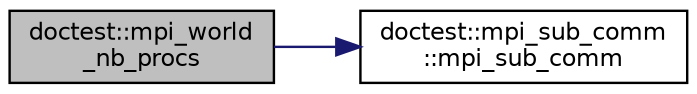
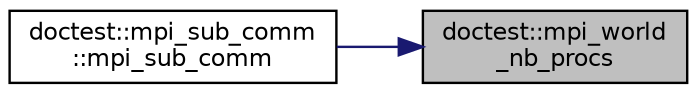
edge "doctest::mpi_world _nb_procs" -> "doctest::mpi_sub_comm ::mpi_sub_comm": reversed
